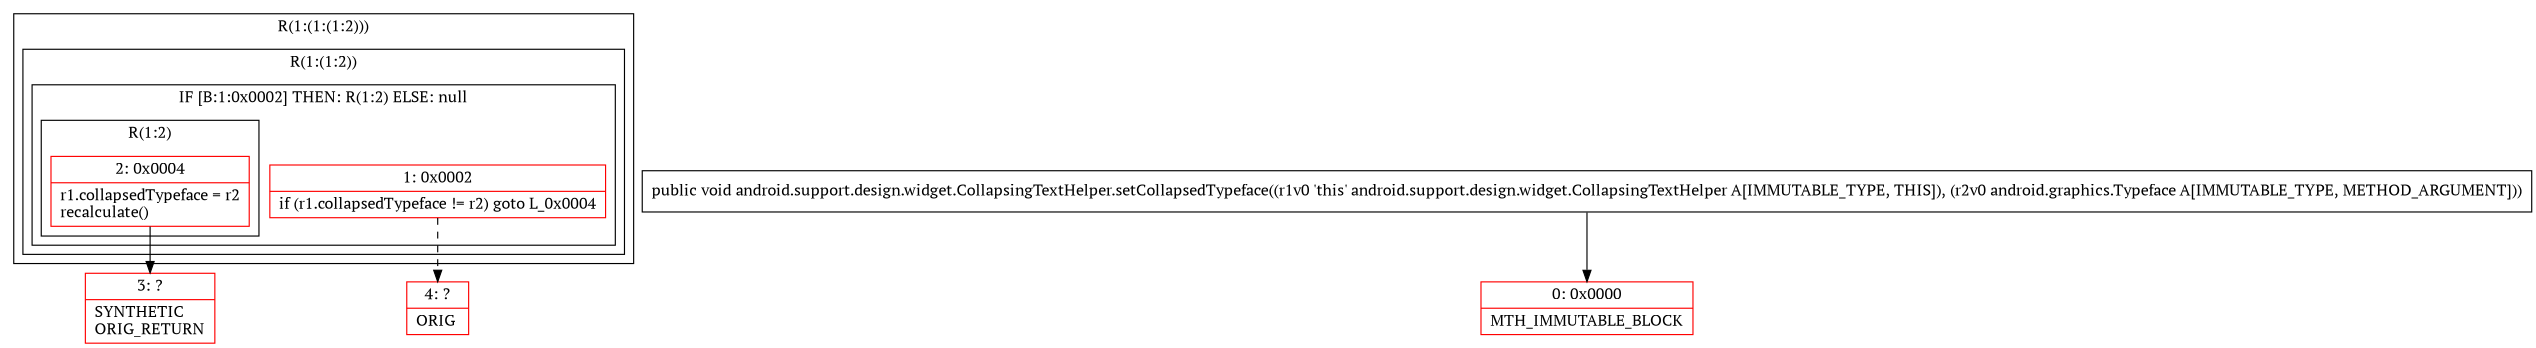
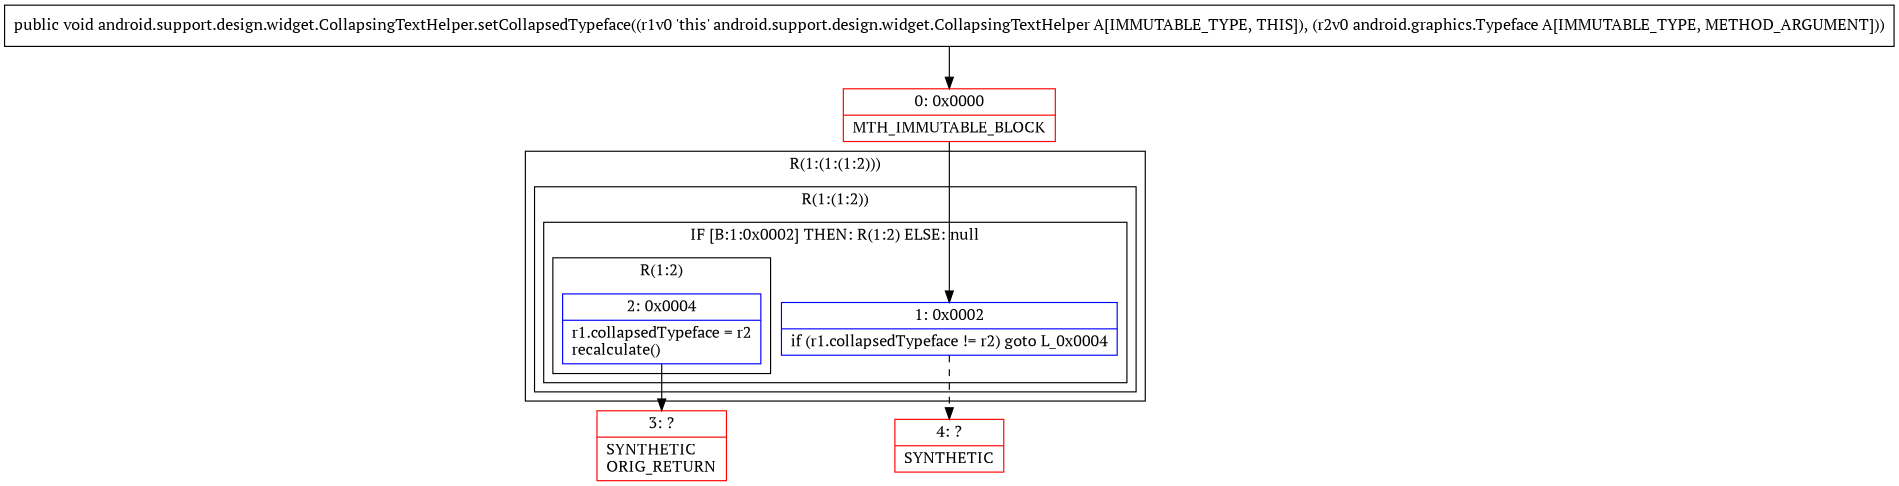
node "2: 0x0004": color red -> blue
node "1: 0x0002": color red -> blue
edge "0: 0x0000" -> "1: 0x0002": added
node "4: ?": text "ORIG" -> "SYNTHETIC"
